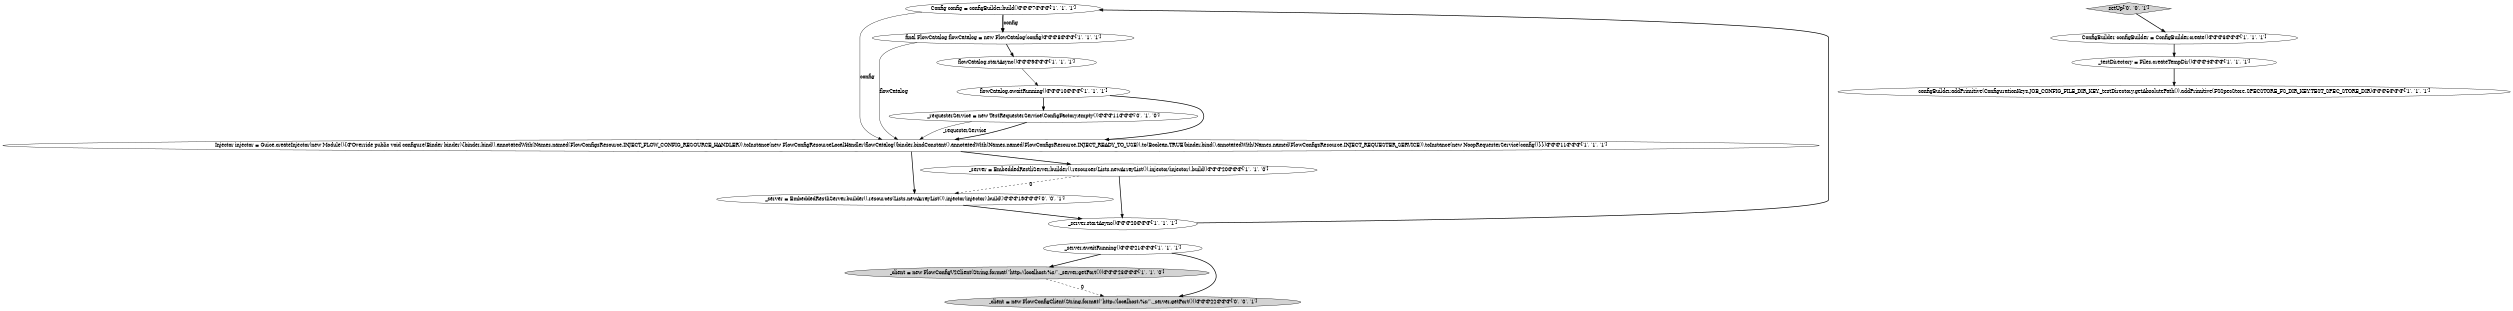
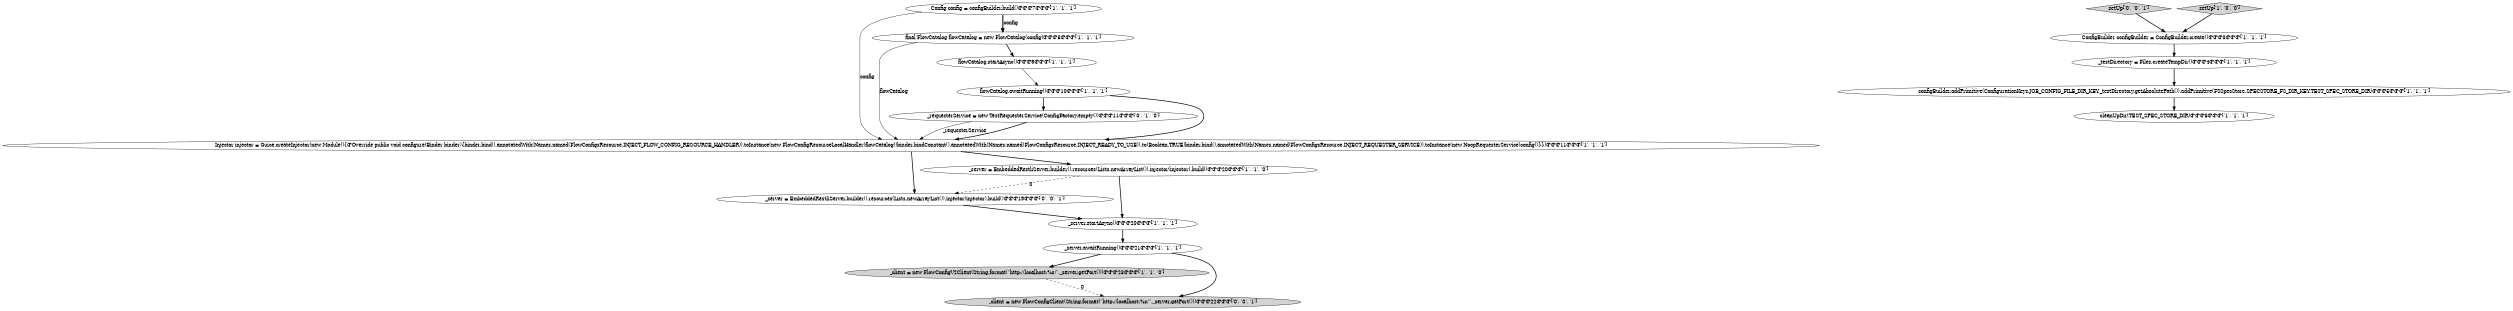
node "setUp['1', '0', '0']": added
edge "_server.startAsync()@@@20@@@['1', '1', '1']" -> "Config config = configBuilder.build()@@@7@@@['1', '1', '1']": now "_server.startAsync()@@@20@@@['1', '1', '1']" -> "_server.awaitRunning()@@@21@@@['1', '1', '1']"
node "cleanUpDir(TEST_SPEC_STORE_DIR)@@@6@@@['1', '1', '1']": added
